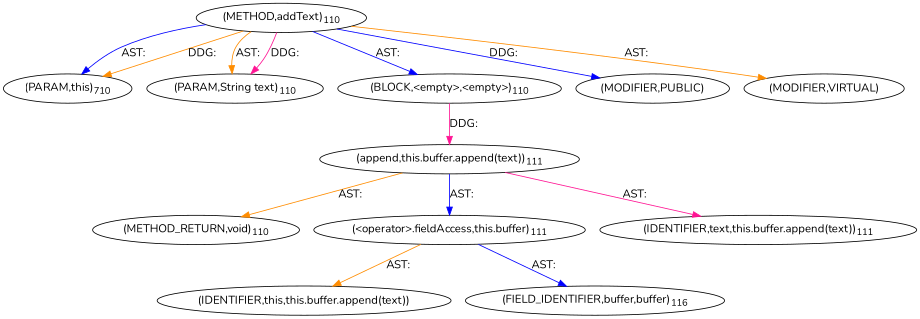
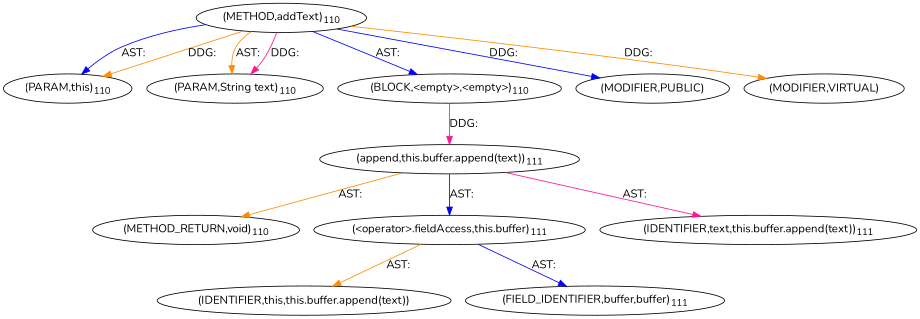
edge "(METHOD,addText)" -> "(MODIFIER,VIRTUAL)": label "AST: " -> "DDG: "
node "(PARAM,this)": text "710" -> "110"
node "(FIELD_IDENTIFIER,buffer,buffer)": text "116" -> "111"
